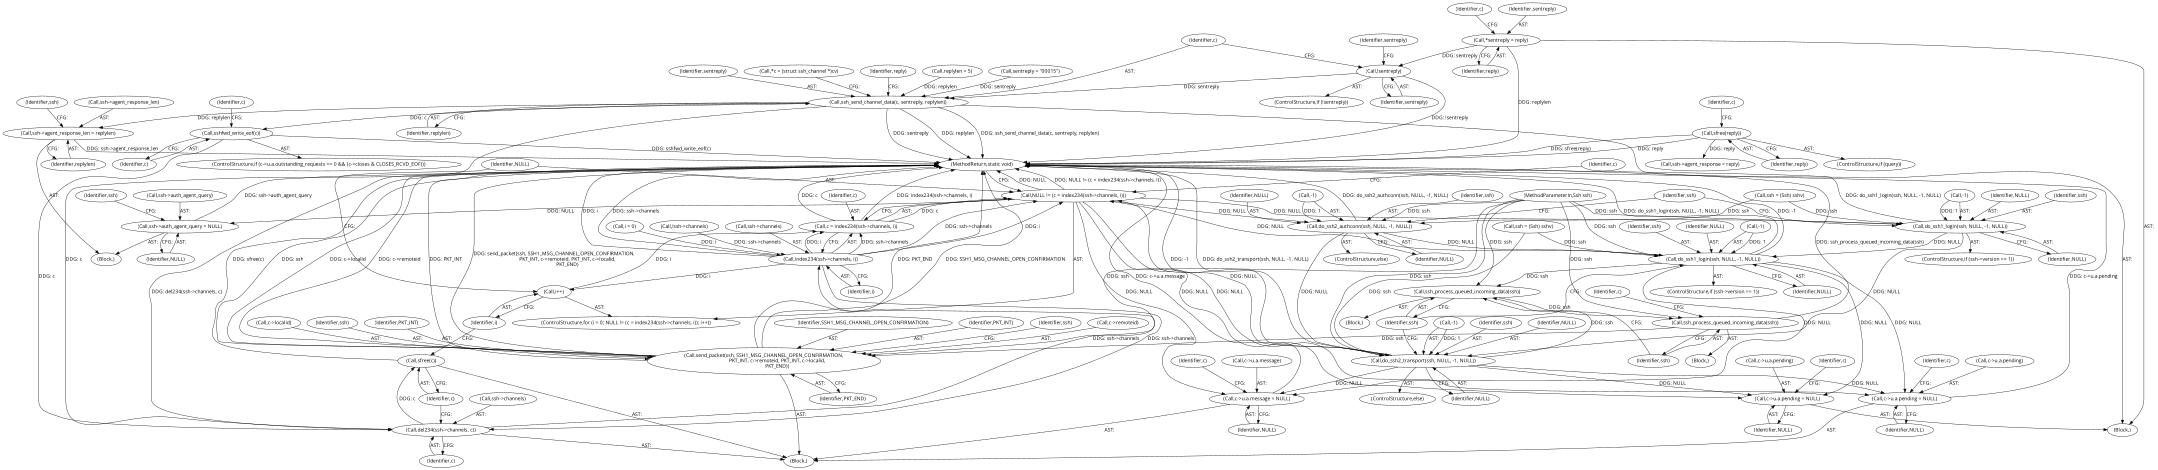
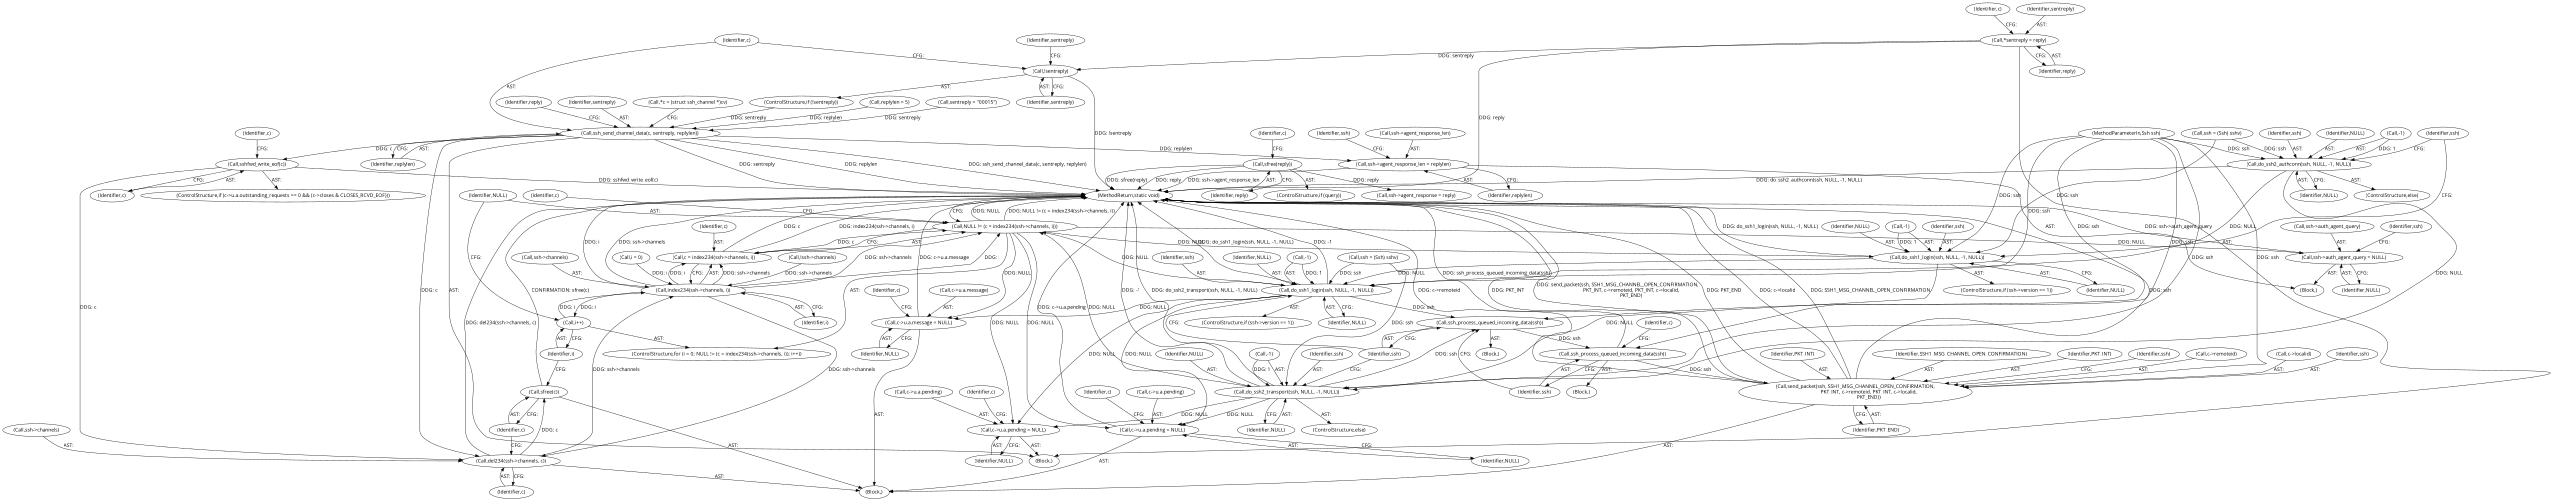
edge "(Call,!sentreply)" -> "(Call,ssh_send_channel_data(c, sentreply, replylen))": now "(ControlStructure,if (!sentreply))" -> "(Call,ssh_send_channel_data(c, sentreply, replylen))"
edge "(Call,*sentreply = reply)" -> "(MethodReturn,static void)": label "DDG: replylen" -> "DDG: reply"
edge "(Call,NULL != (c = index234(ssh->channels, i)))" -> "(Call,do_ssh2_authconn(ssh, NULL, -1, NULL))": removed, label "DDG: NULL"
edge "(Call,i++)" -> "(Call,c = index234(ssh->channels, i))": now "(Call,i++)" -> "(Call,index234(ssh->channels, i))"
edge "(Call,sfree(c))" -> "(MethodReturn,static void)": label "DDG: sfree(c)" -> "CONFIRMATION: sfree(c)"
edge "(Call,do_ssh2_transport(ssh, NULL, -1, NULL))" -> "(Call,c->u.a.message = NULL)": removed, label "DDG: NULL"
